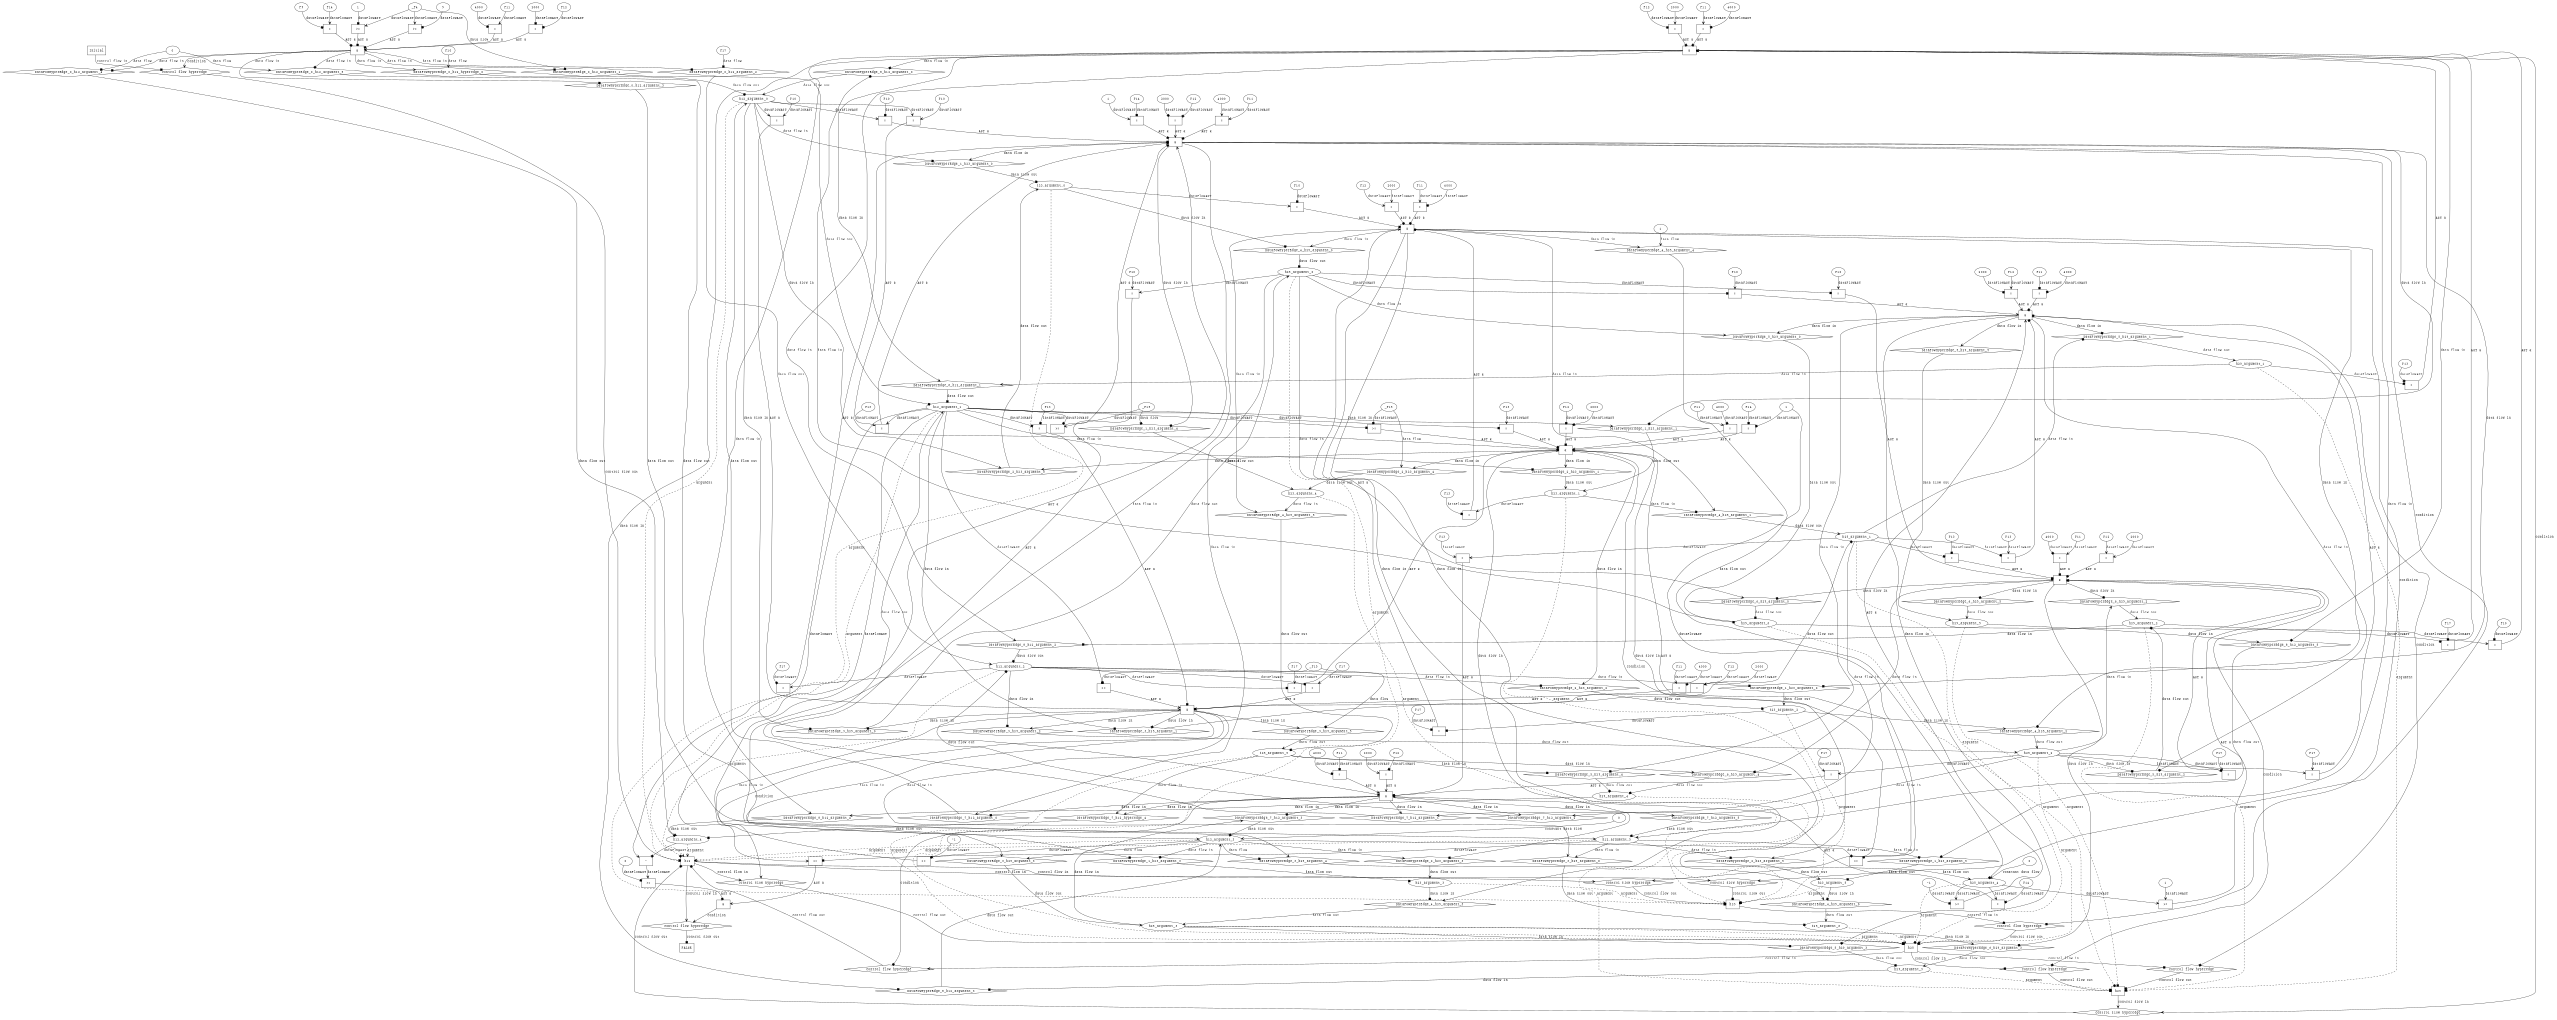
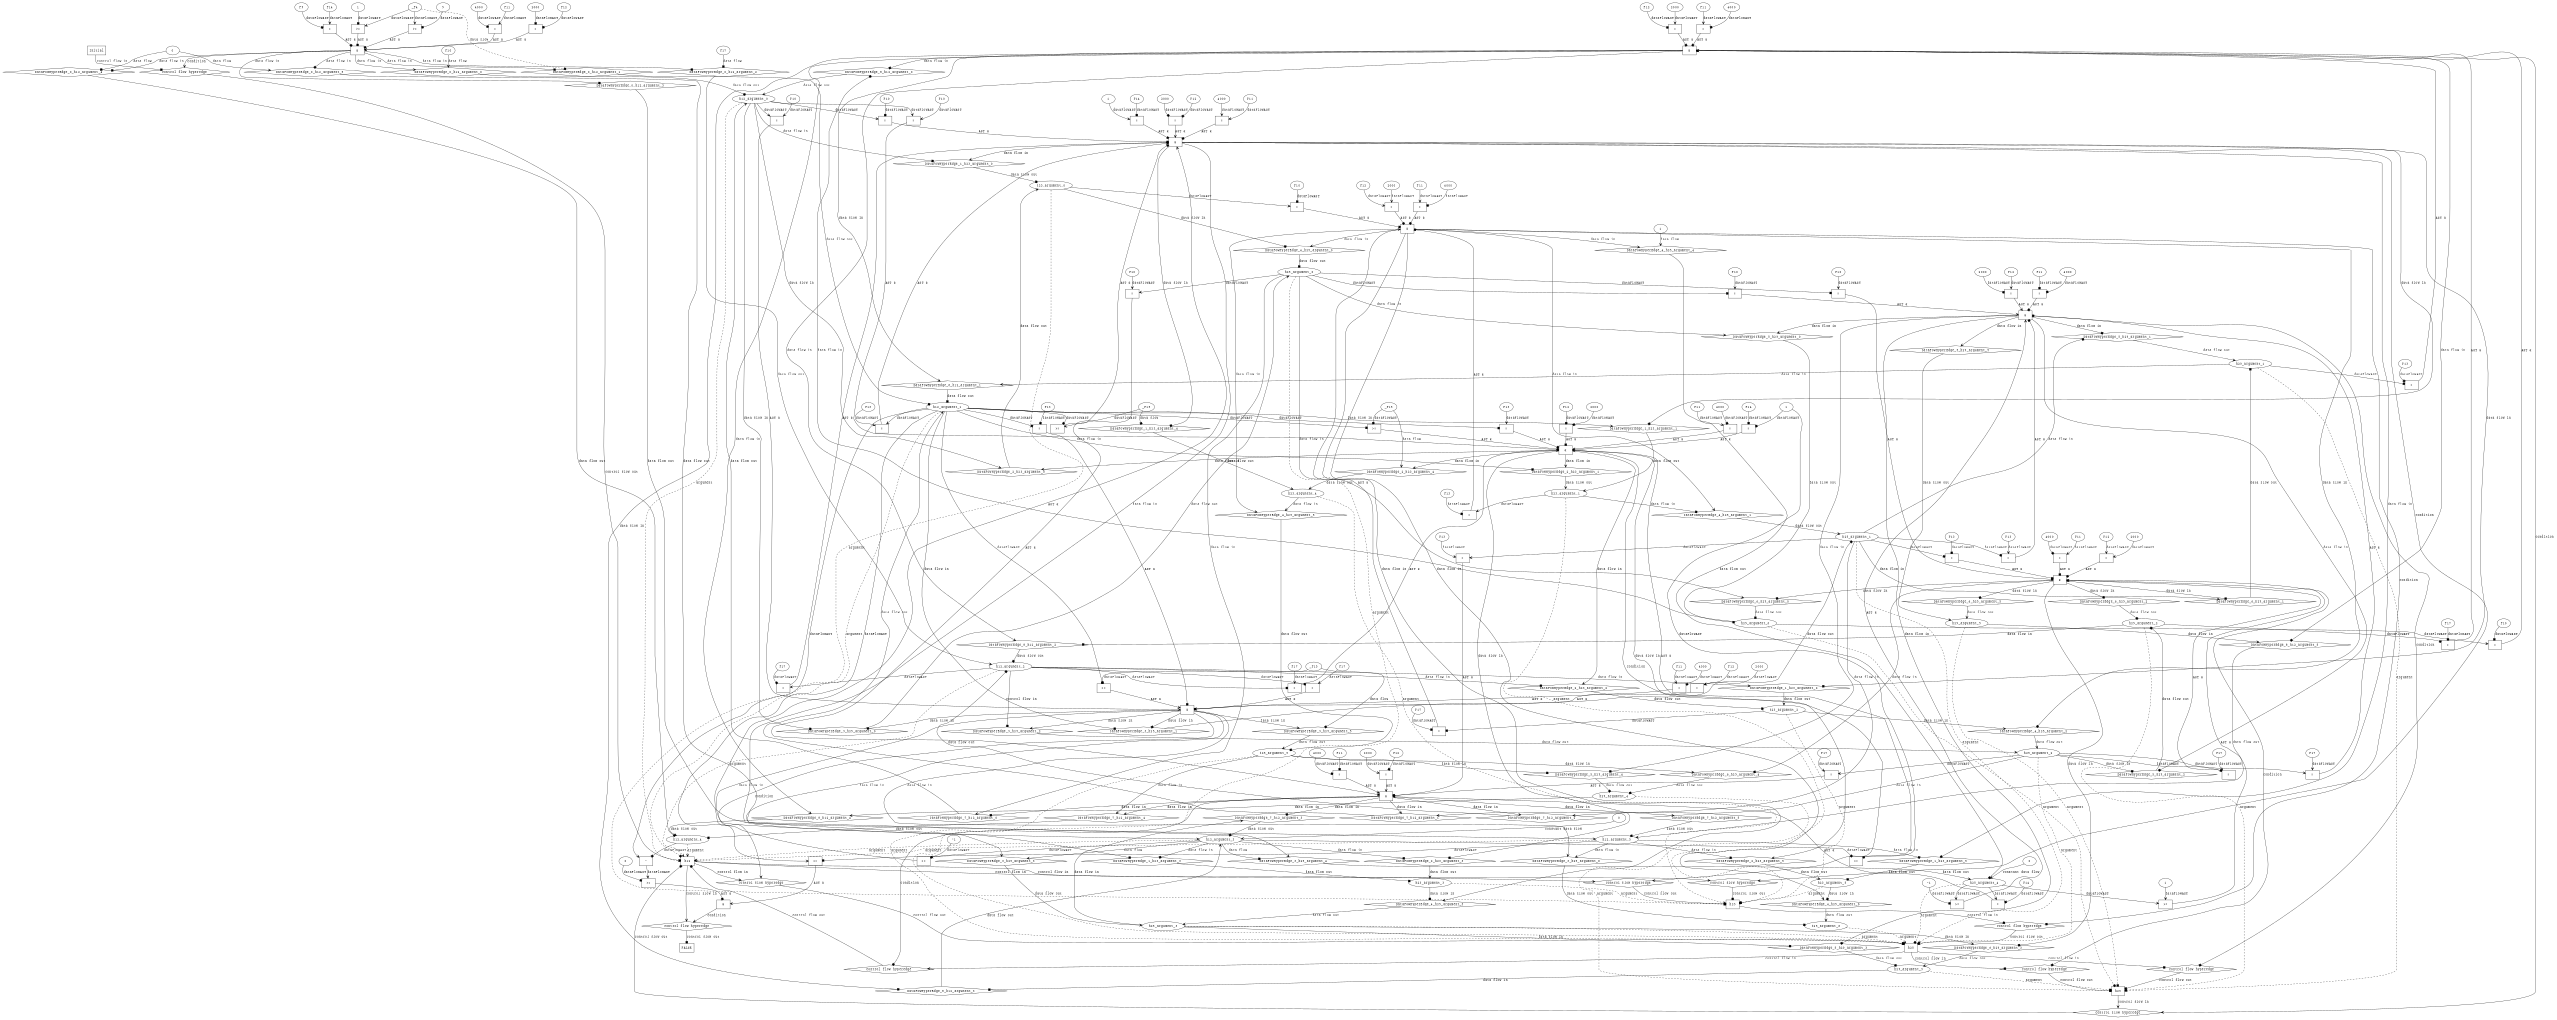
edge "_P4" -> "DataFowHyperEdge_0_h12_argument_1": style solid -> dashed
node "DataFowHyperEdge_0_h12_hyperedge_0": label "DataFowHyperEdge_0_h12_hyperedge_0" -> "DataFowHyperEdge_0_h12_argument_0"
node "DataFowHyperEdge_6_h29_argument_1": added
edge "DataFowHyperEdge_6_h29_argument_2" -> "h29_argument_2": arrowhead vee -> box
edge "h12_argument_2" -> "DataFowHyperEdge_1_h23_argument_2": arrowhead box -> vee
edge "h25_argument_2" -> "DataFowHyperEdge_6_h29_argument_2": removed, label "data flow in"
edge "h12_argument_2" -> "DataFowHyperEdge_3_h25_argument_2": label "data flow in" -> "control flow in"
node "DataFowHyperEdge_7_h12_hyperedge_4": label "DataFowHyperEdge_7_h12_hyperedge_4" -> "DataFowHyperEdge_7_h12_argument_4"
edge "h12_argument_3" -> "DataFowHyperEdge_2_h23_argument_3": arrowhead vee -> box
